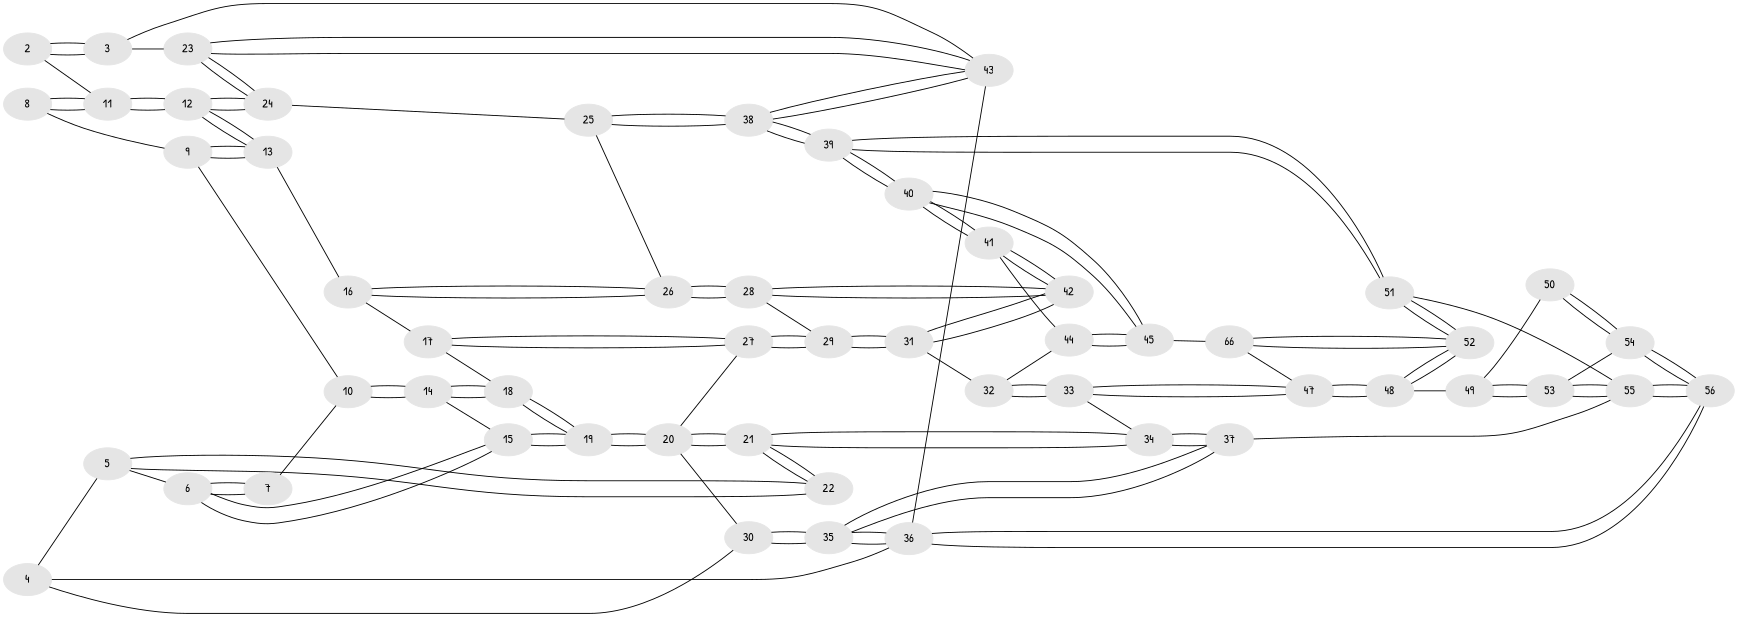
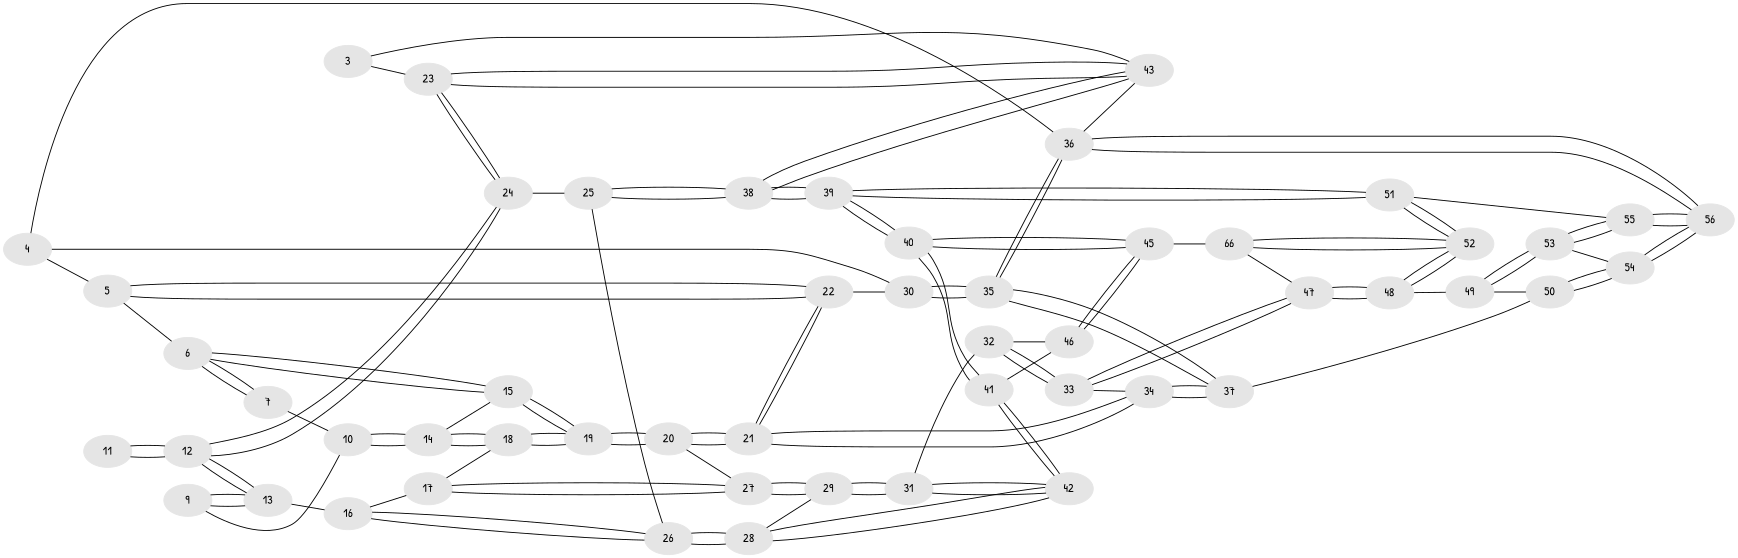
node "2": removed
node "8": removed
node "44": label "44" -> "46"
edge "55" -- "37": now "50" -- "37"
edge "20" -- "30": now "22" -- "30"
